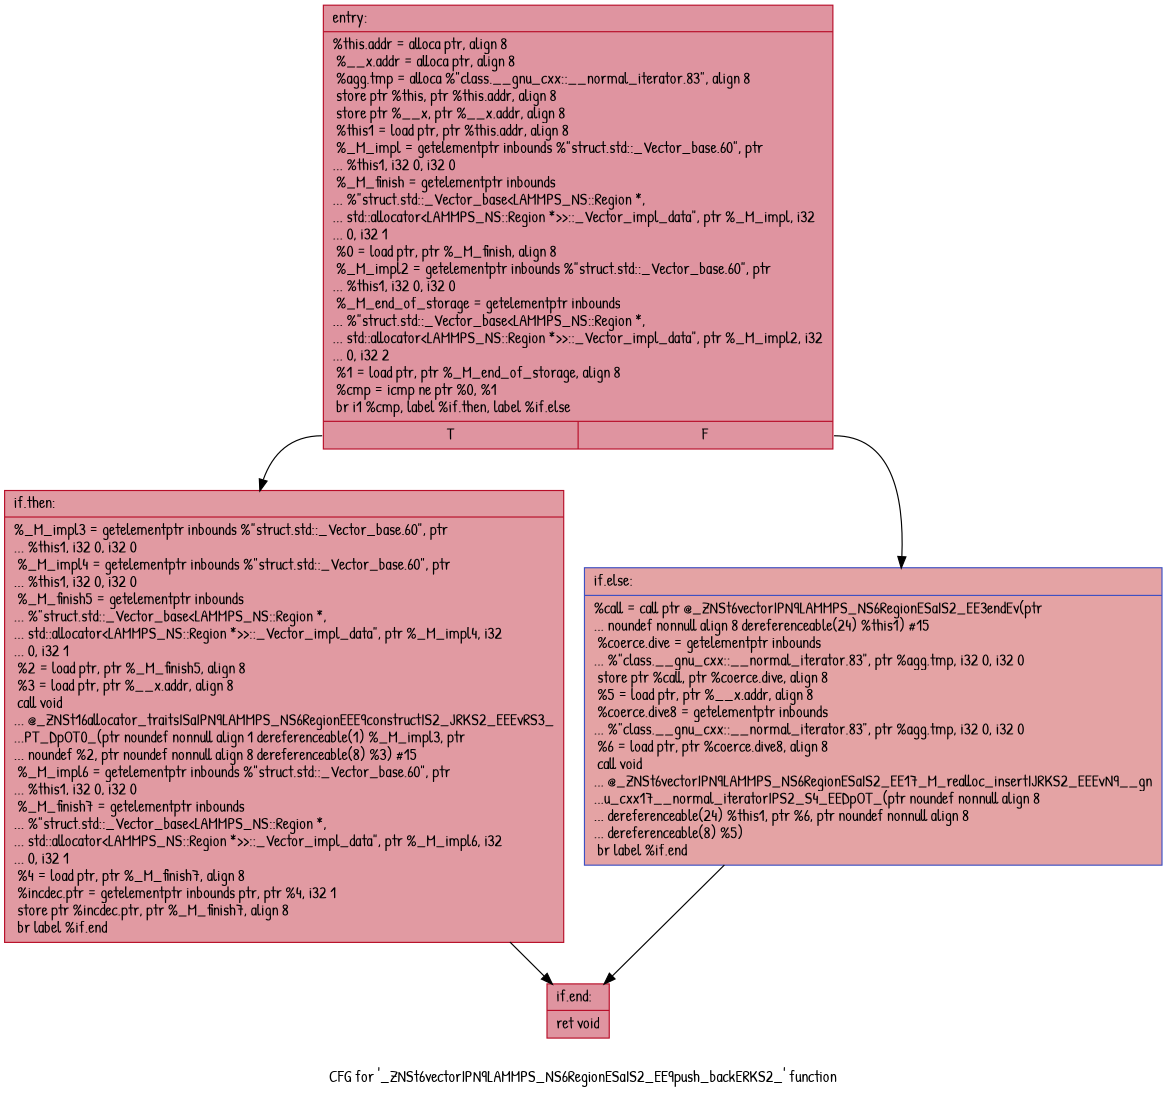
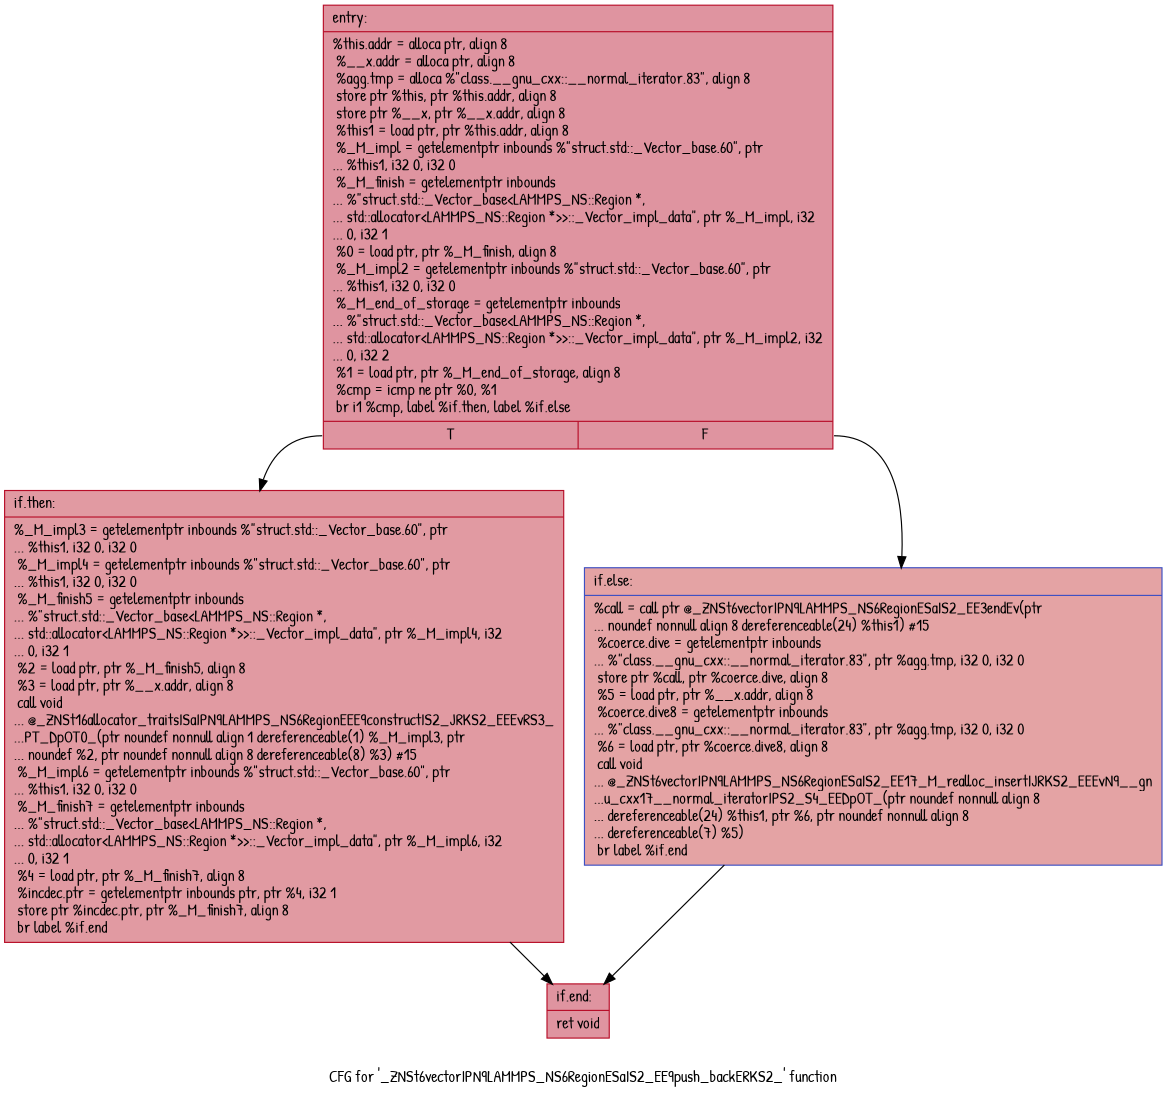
node "if.else:": text "... dereferenceable(8) %5)" -> "... dereferenceable(7) %5)"
